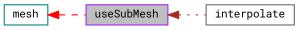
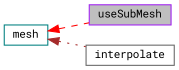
edge "interpolate" -> "useSubMesh": now "interpolate" -> "mesh"
